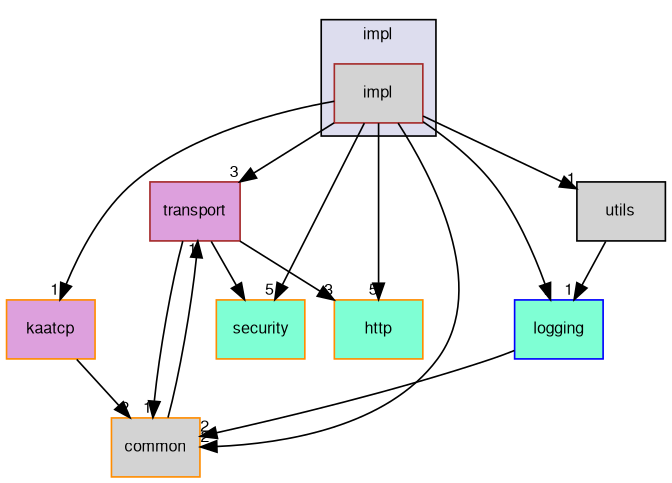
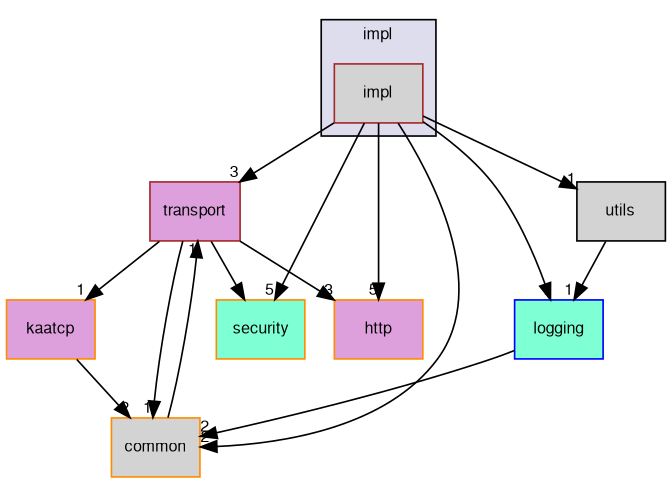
edge "impl" -> "kaatcp": now "transport" -> "kaatcp"
node "http": fillcolor aquamarine -> plum
